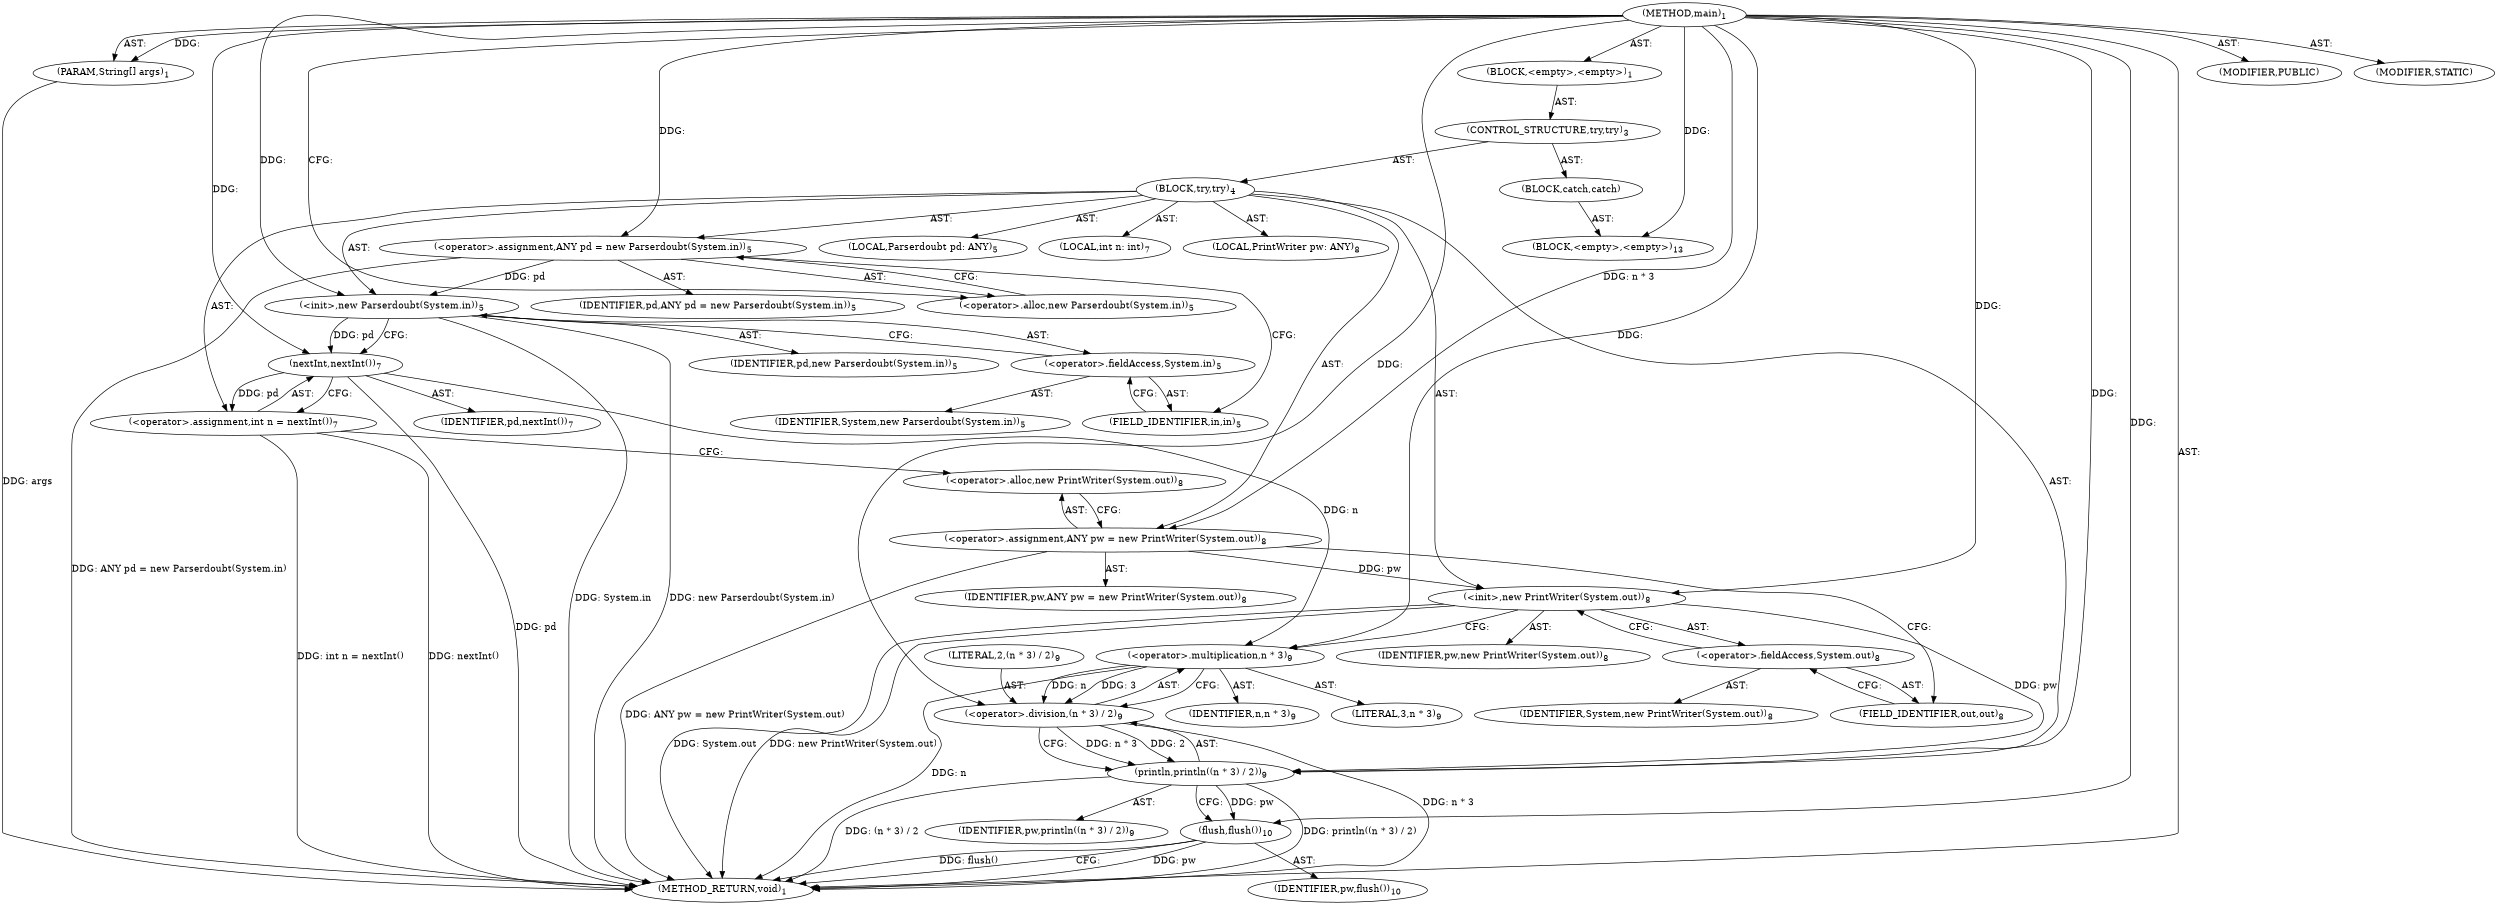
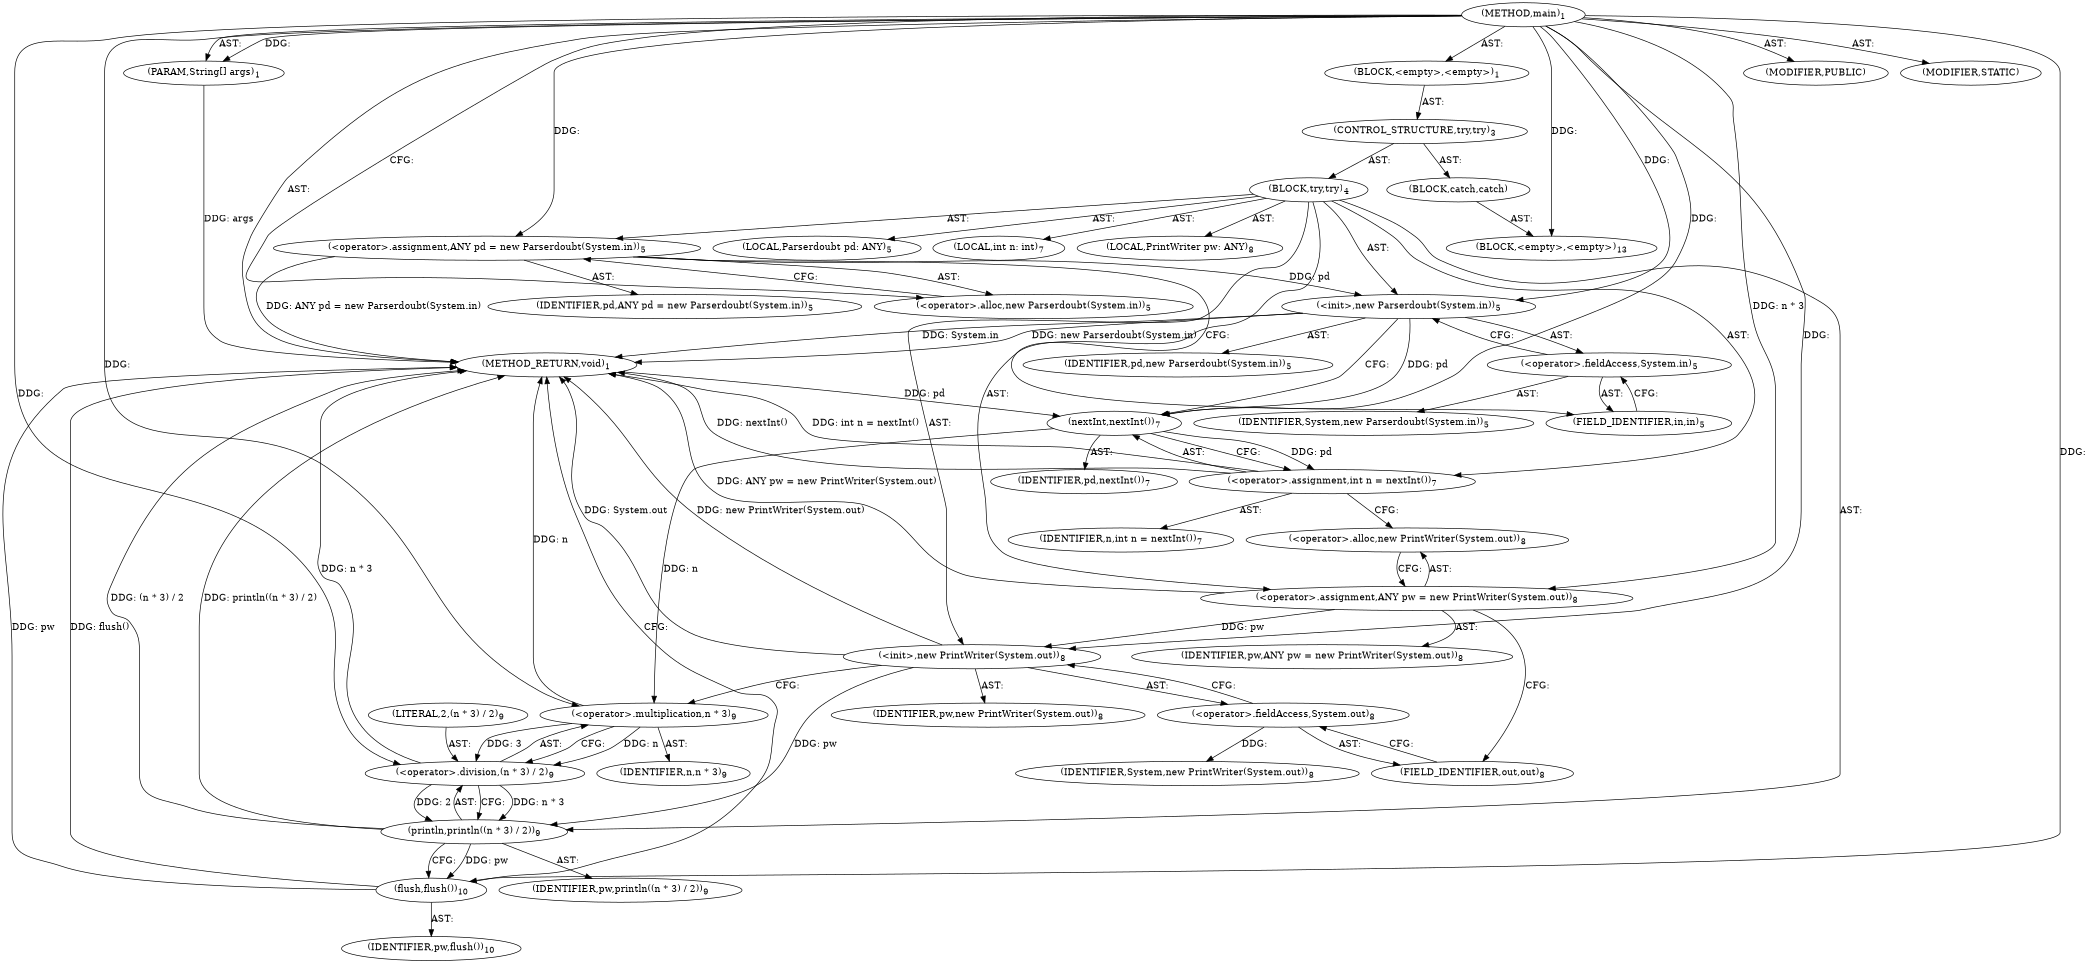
node "(IDENTIFIER,n,int n = nextInt())": added
edge "(METHOD,main)" -> "(println,println((n * 3) / 2))": removed, label "DDG:"
edge "(nextInt,nextInt())" -> "(METHOD_RETURN,void)": reversed
edge "(<operator>.fieldAccess,System.out)" -> "(IDENTIFIER,System,new PrintWriter(System.out))": label "AST: " -> "DDG: "
node "(LITERAL,3,n * 3)": removed
